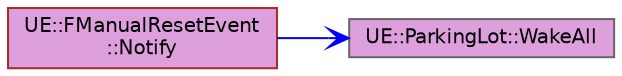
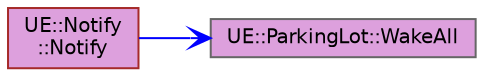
node "UE::FManualResetEvent ::Notify": label "UE::FManualResetEvent ::Notify" -> "UE::Notify ::Notify"
